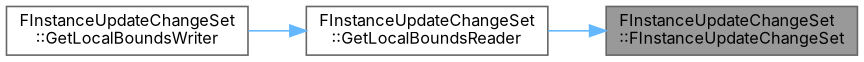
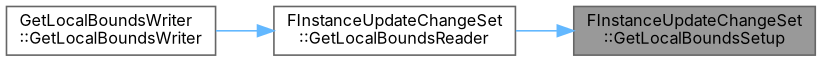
node "FInstanceUpdateChangeSet ::GetLocalBoundsWriter": label "FInstanceUpdateChangeSet ::GetLocalBoundsWriter" -> "GetLocalBoundsWriter ::GetLocalBoundsWriter"
node "FInstanceUpdateChangeSet ::FInstanceUpdateChangeSet": label "FInstanceUpdateChangeSet ::FInstanceUpdateChangeSet" -> "FInstanceUpdateChangeSet ::GetLocalBoundsSetup"
